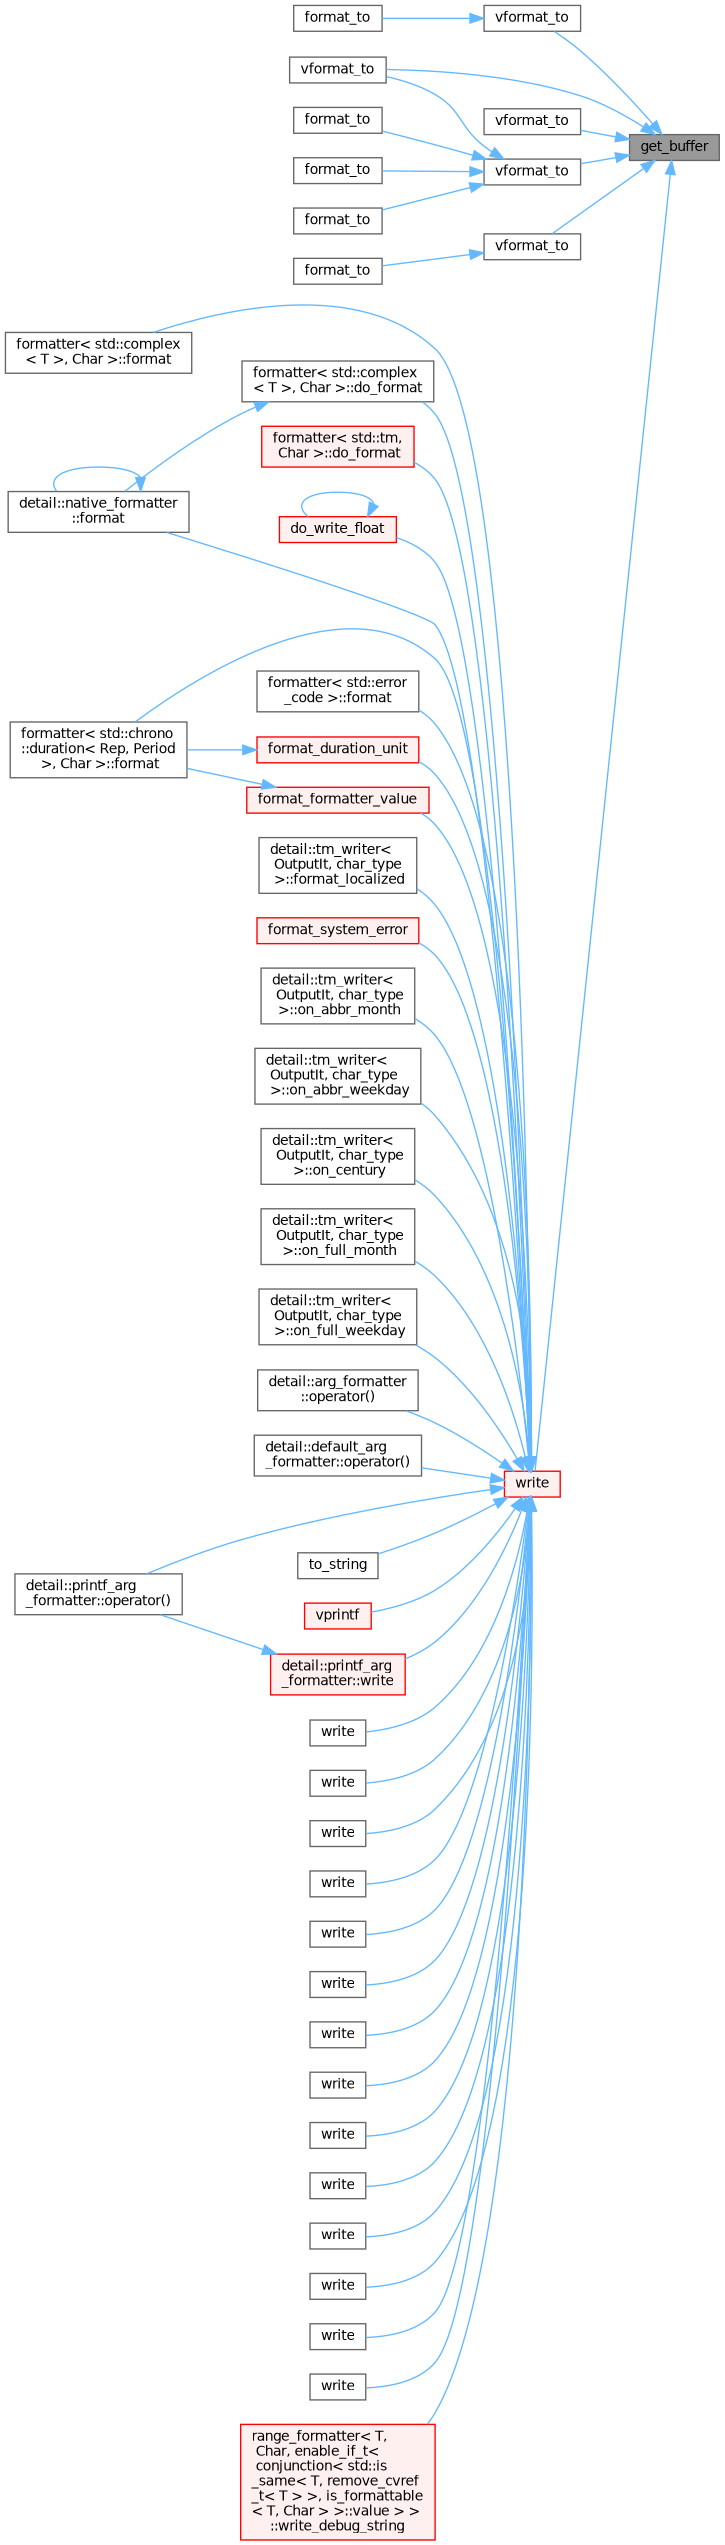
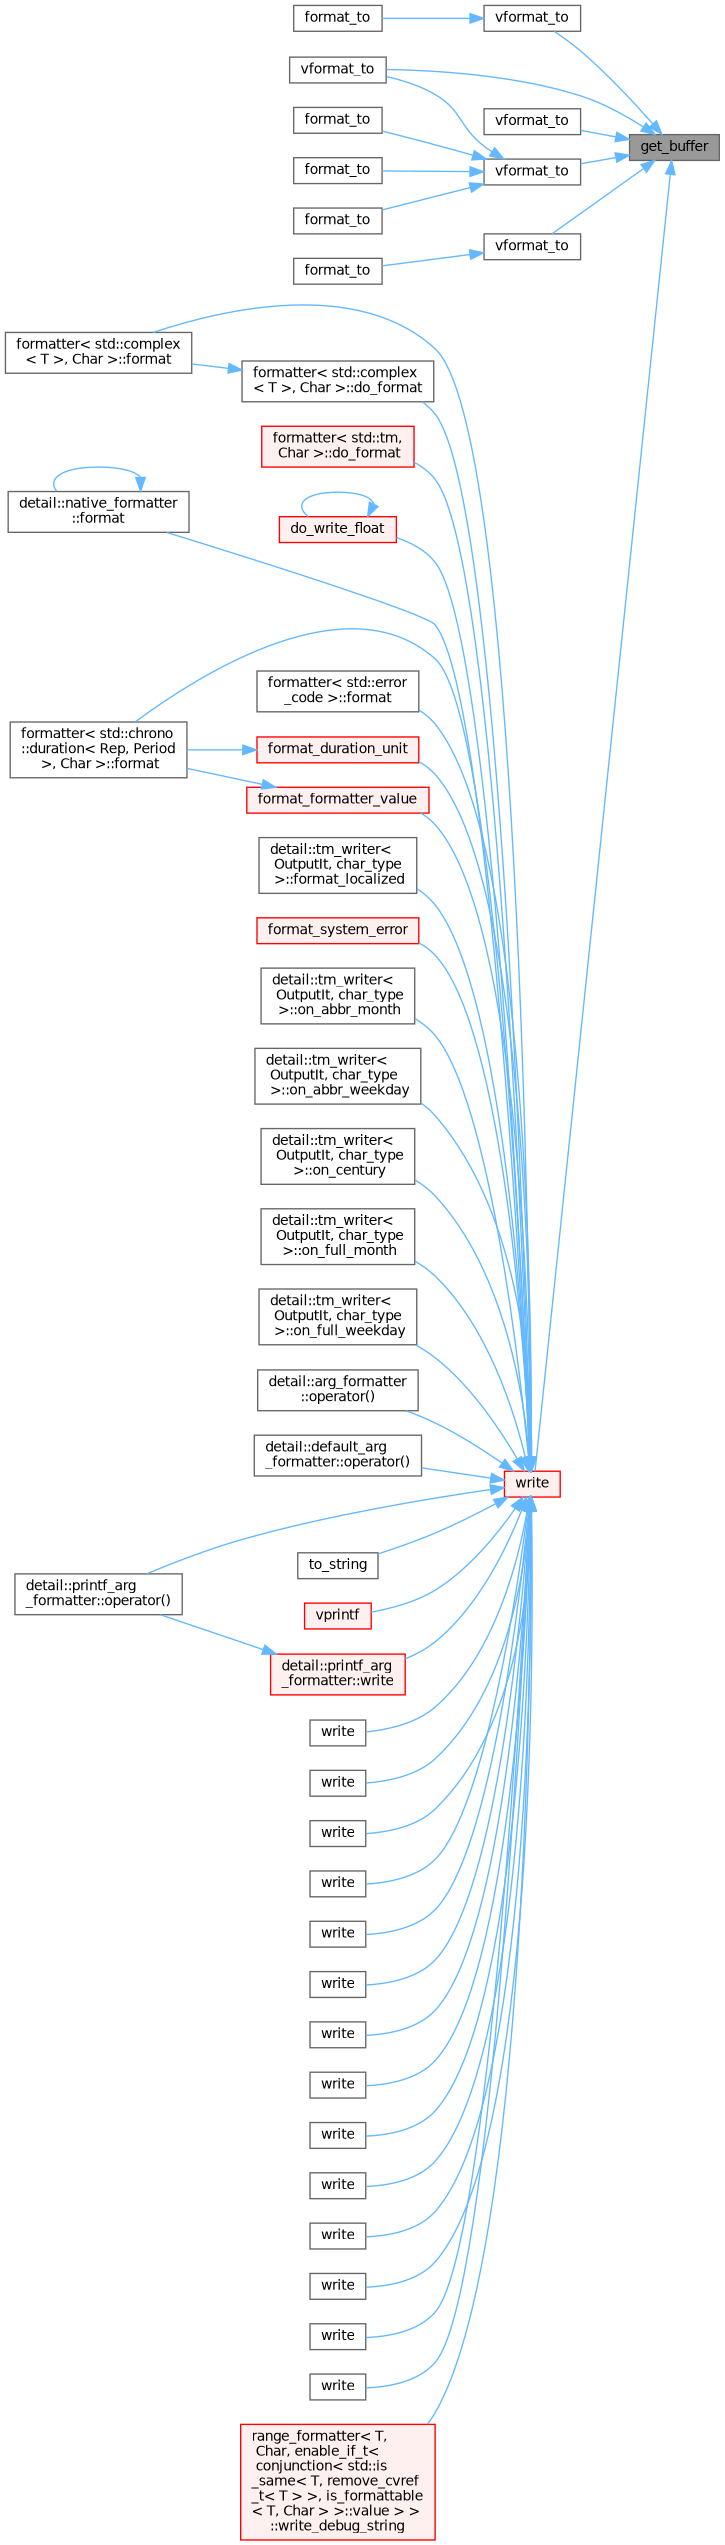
edge "detail::native_formatter ::format" -> "formatter< std::complex < T >, Char >::do_format": now "formatter< std::complex < T >, Char >::format" -> "formatter< std::complex < T >, Char >::do_format"
